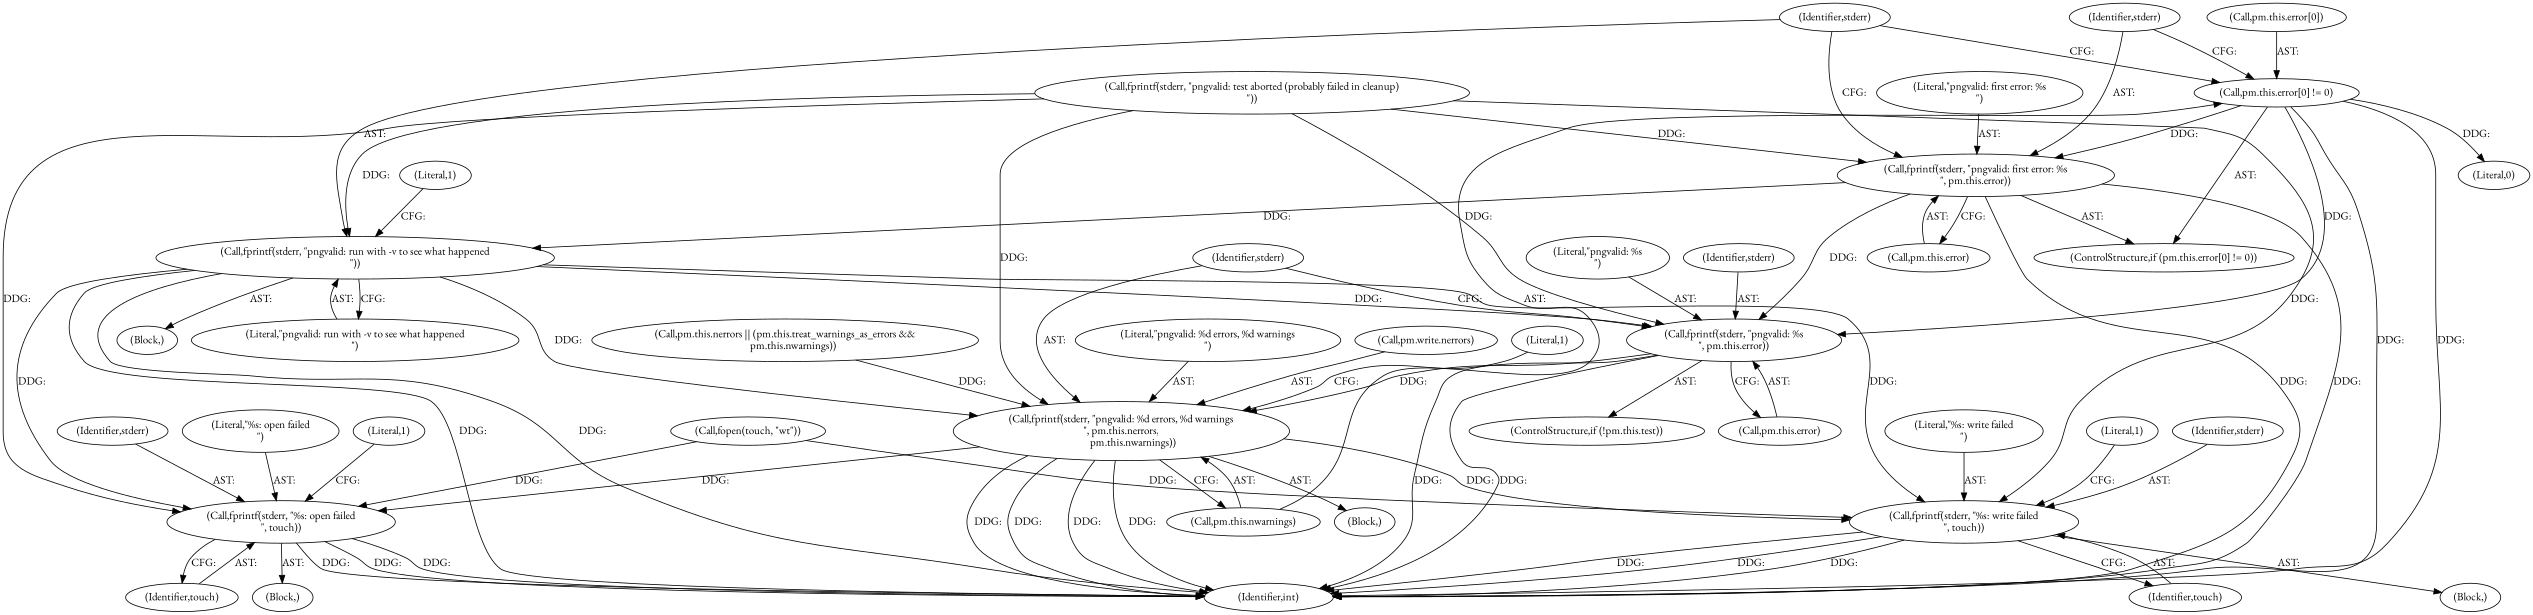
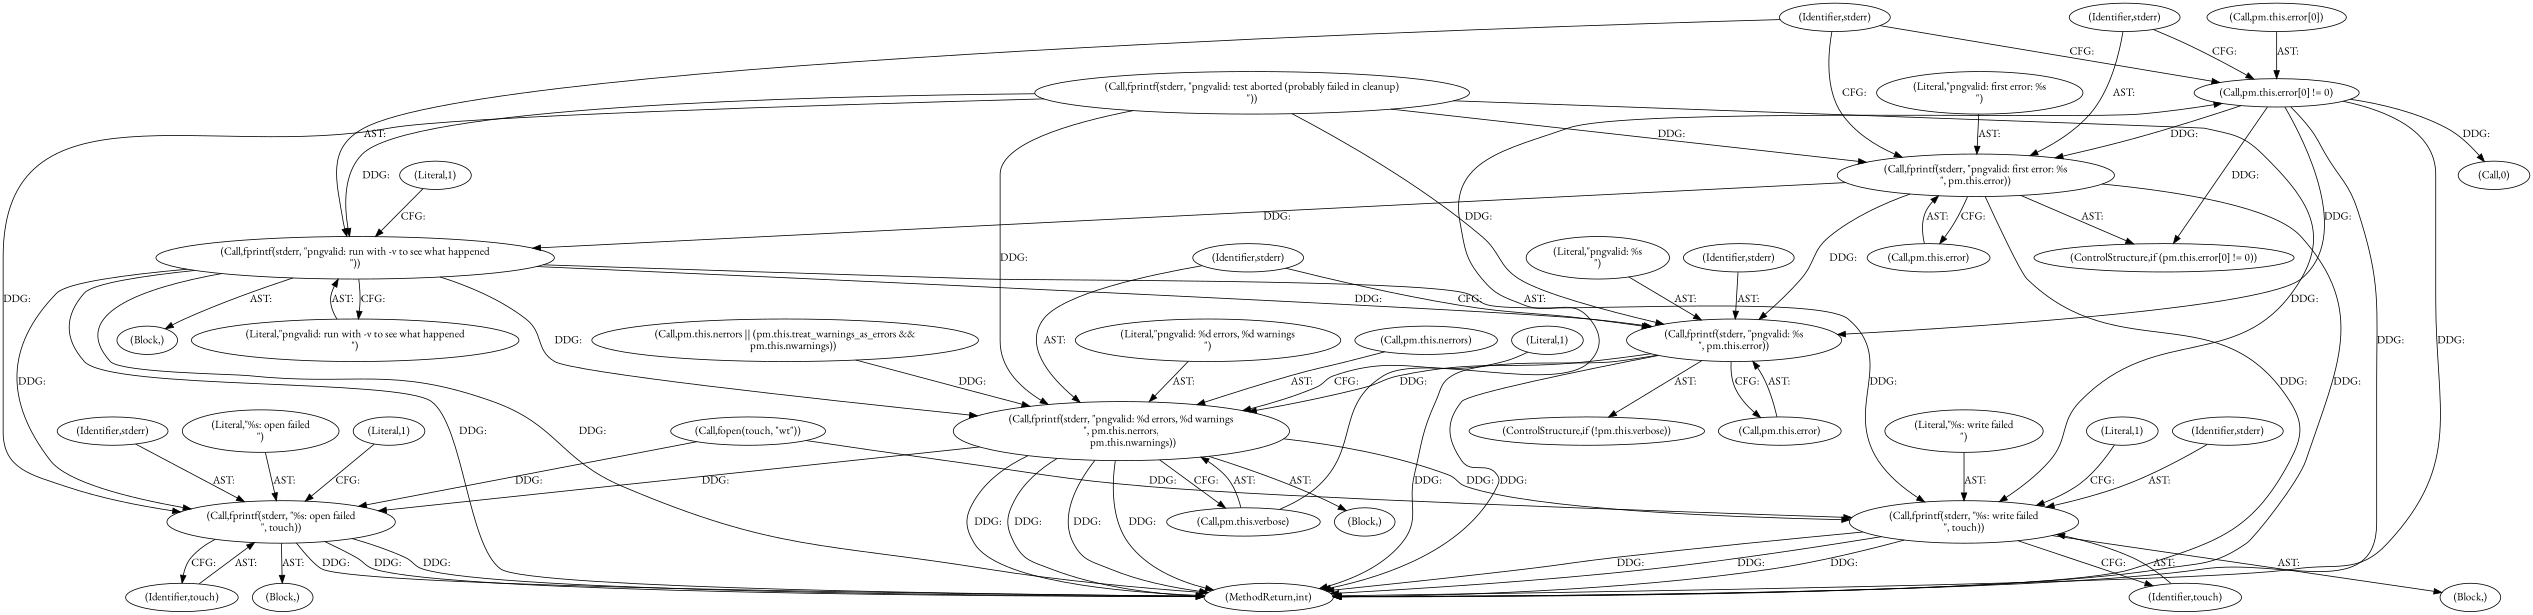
edge "(Call,pm.this.error[0] != 0)" -> "(ControlStructure,if (pm.this.error[0] != 0))": label "AST: " -> "DDG: "
node "(Literal,0)": label "(Literal,0)" -> "(Call,0)"
node "(Call,pm.write.nerrors)": label "(Call,pm.write.nerrors)" -> "(Call,pm.this.nerrors)"
node "(ControlStructure,if (!pm.this.test))": label "(ControlStructure,if (!pm.this.test))" -> "(ControlStructure,if (!pm.this.verbose))"
node "(Call,pm.this.nwarnings)": label "(Call,pm.this.nwarnings)" -> "(Call,pm.this.verbose)"
node "(Identifier,int)": label "(Identifier,int)" -> "(MethodReturn,int)"
